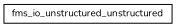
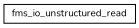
node "fms_io_unstructured_unstructured": label "fms_io_unstructured_unstructured" -> "fms_io_unstructured_read"
